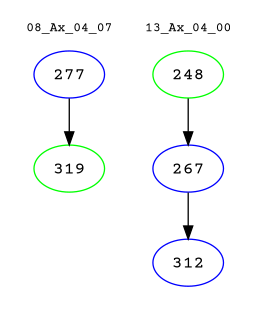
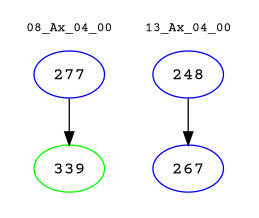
cluster "08_Ax_04_07": label "08_Ax_04_07" -> "08_Ax_04_00"
node "248": color green -> blue
node "319": label "319" -> "339"
node "312": removed
